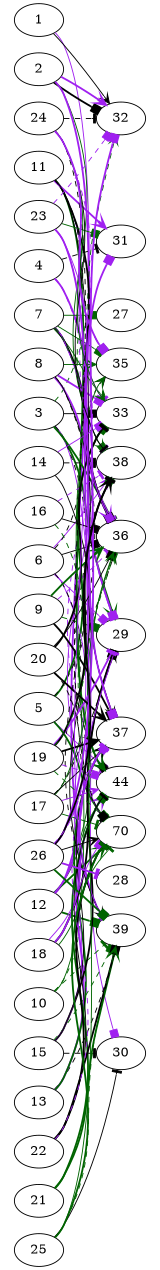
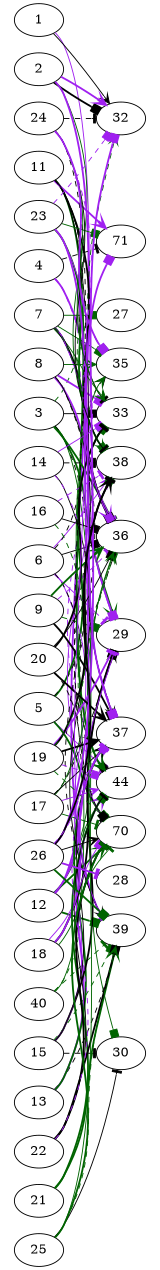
node "31": label "31" -> "71"
edge "11" -> "33": color purple -> black
edge "23" -> "38": added
edge "14" -> "37": added
edge "6" -> "29": arrowhead box -> tee
edge "3" -> "30": color purple -> darkgreen
node "10": label "10" -> "40"
